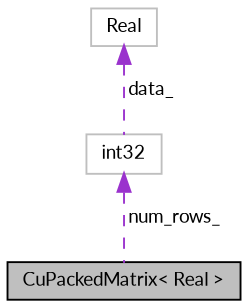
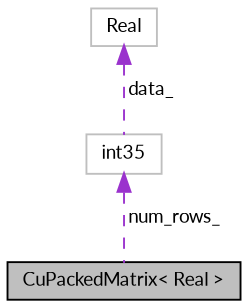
node "int32": label "int32" -> "int35"
